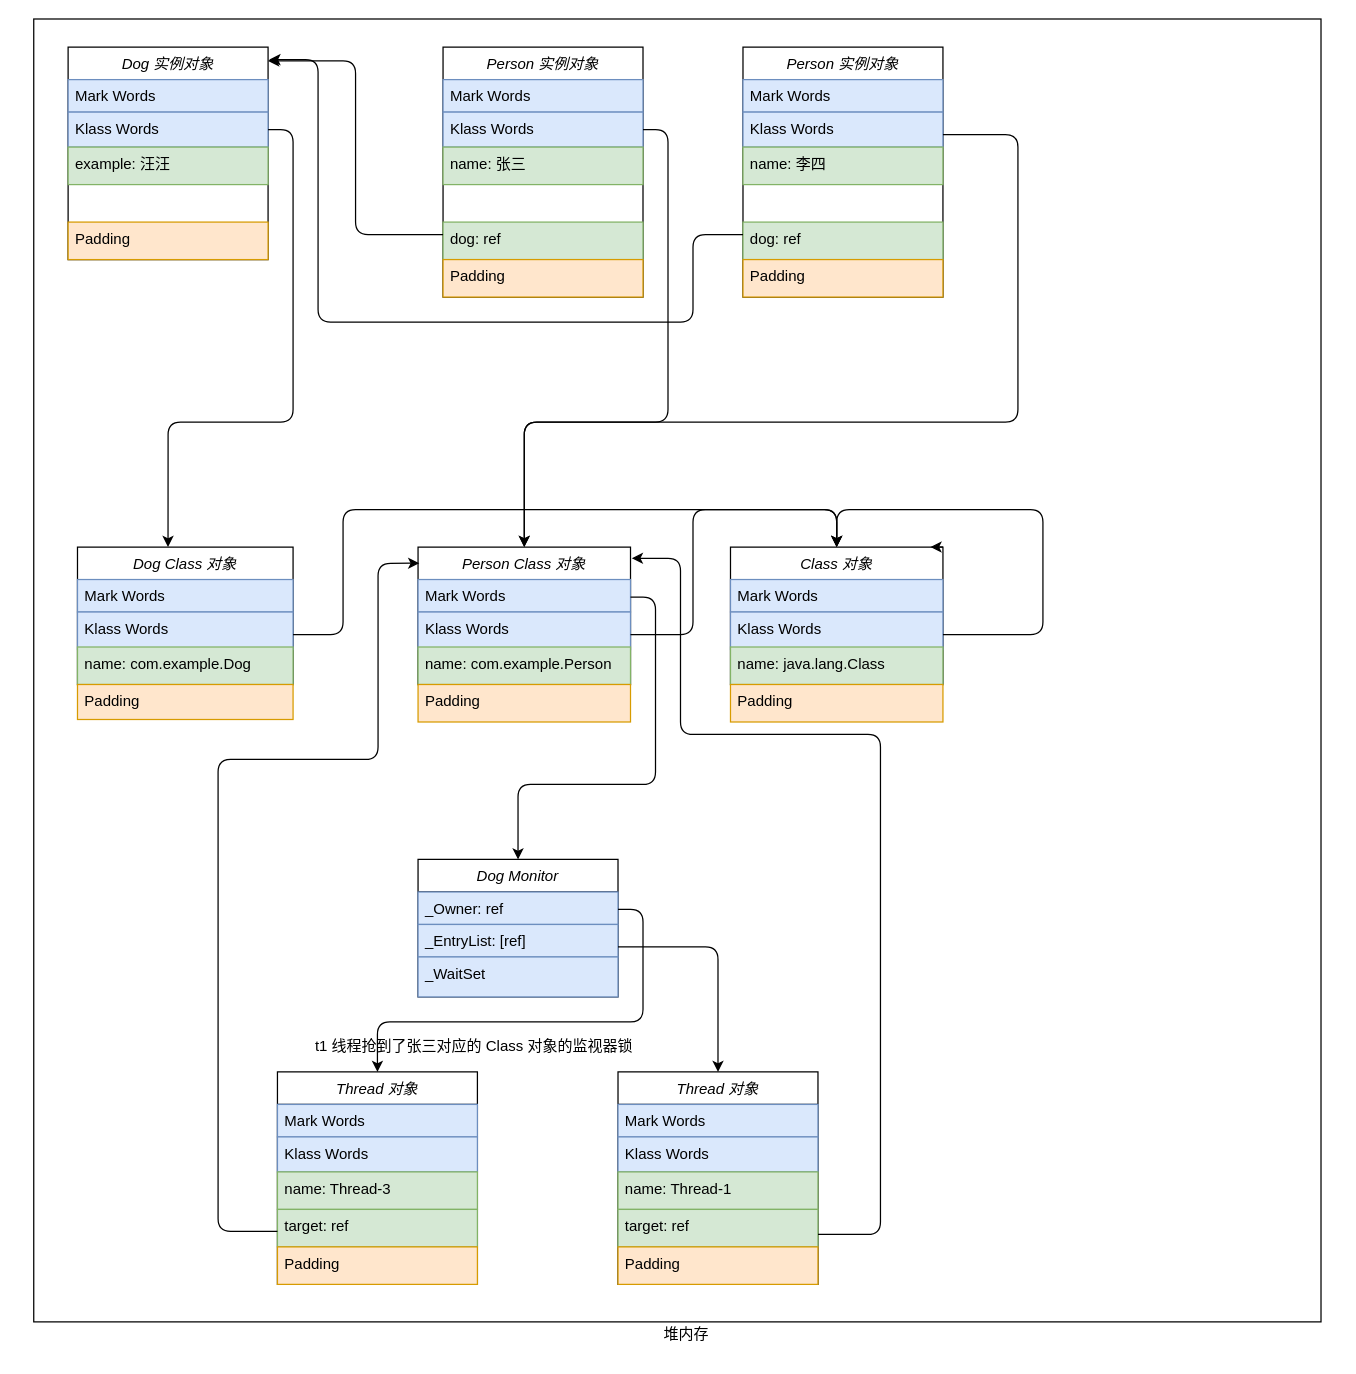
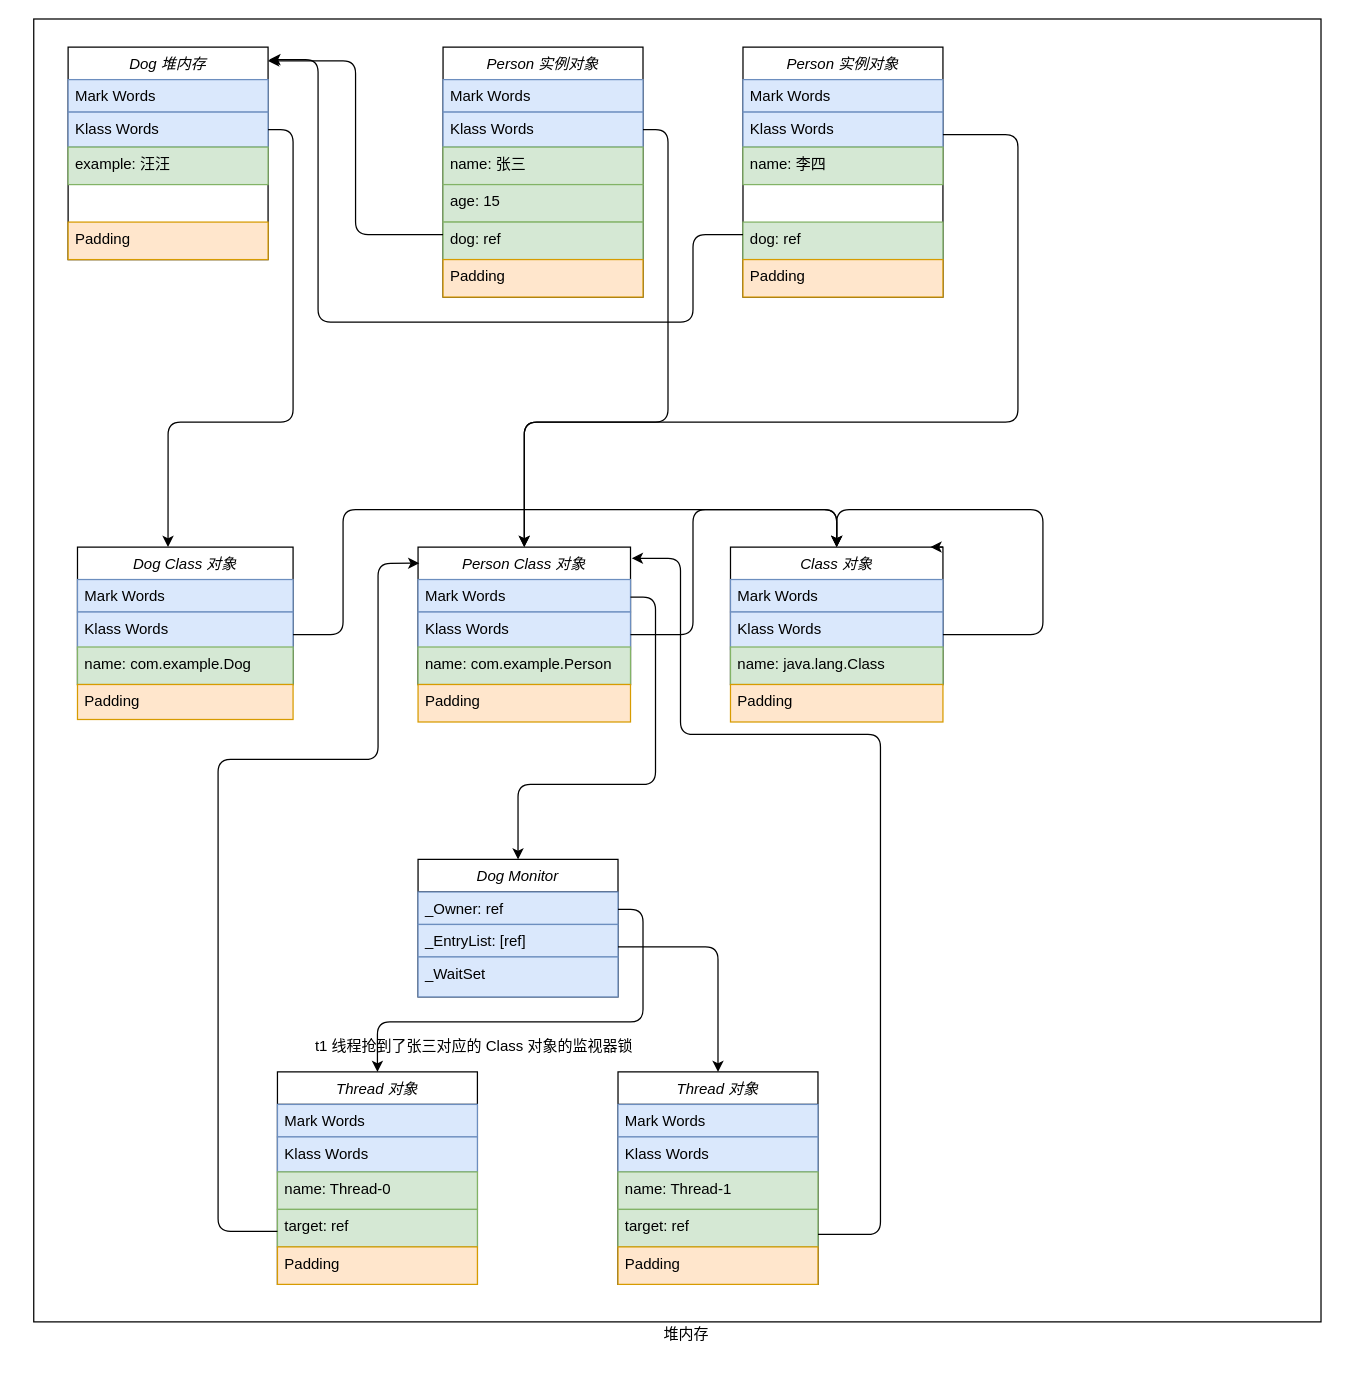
node "Dog 实例对象": label "Dog 实例对象" -> "Dog 堆内存"
node "age: 15": added
node "name: Thread-3": label "name: Thread-3" -> "name: Thread-0"
